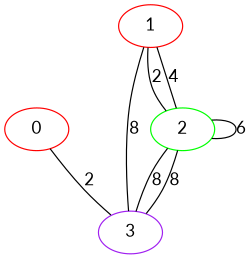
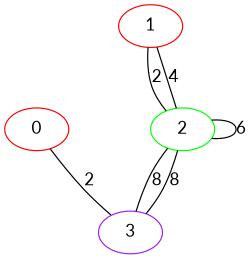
edge "1" -- "3": removed, label "8"
